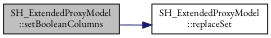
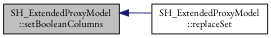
edge "SH_ExtendedProxyModel ::setBooleanColumns" -> "SH_ExtendedProxyModel ::replaceSet": reversed
